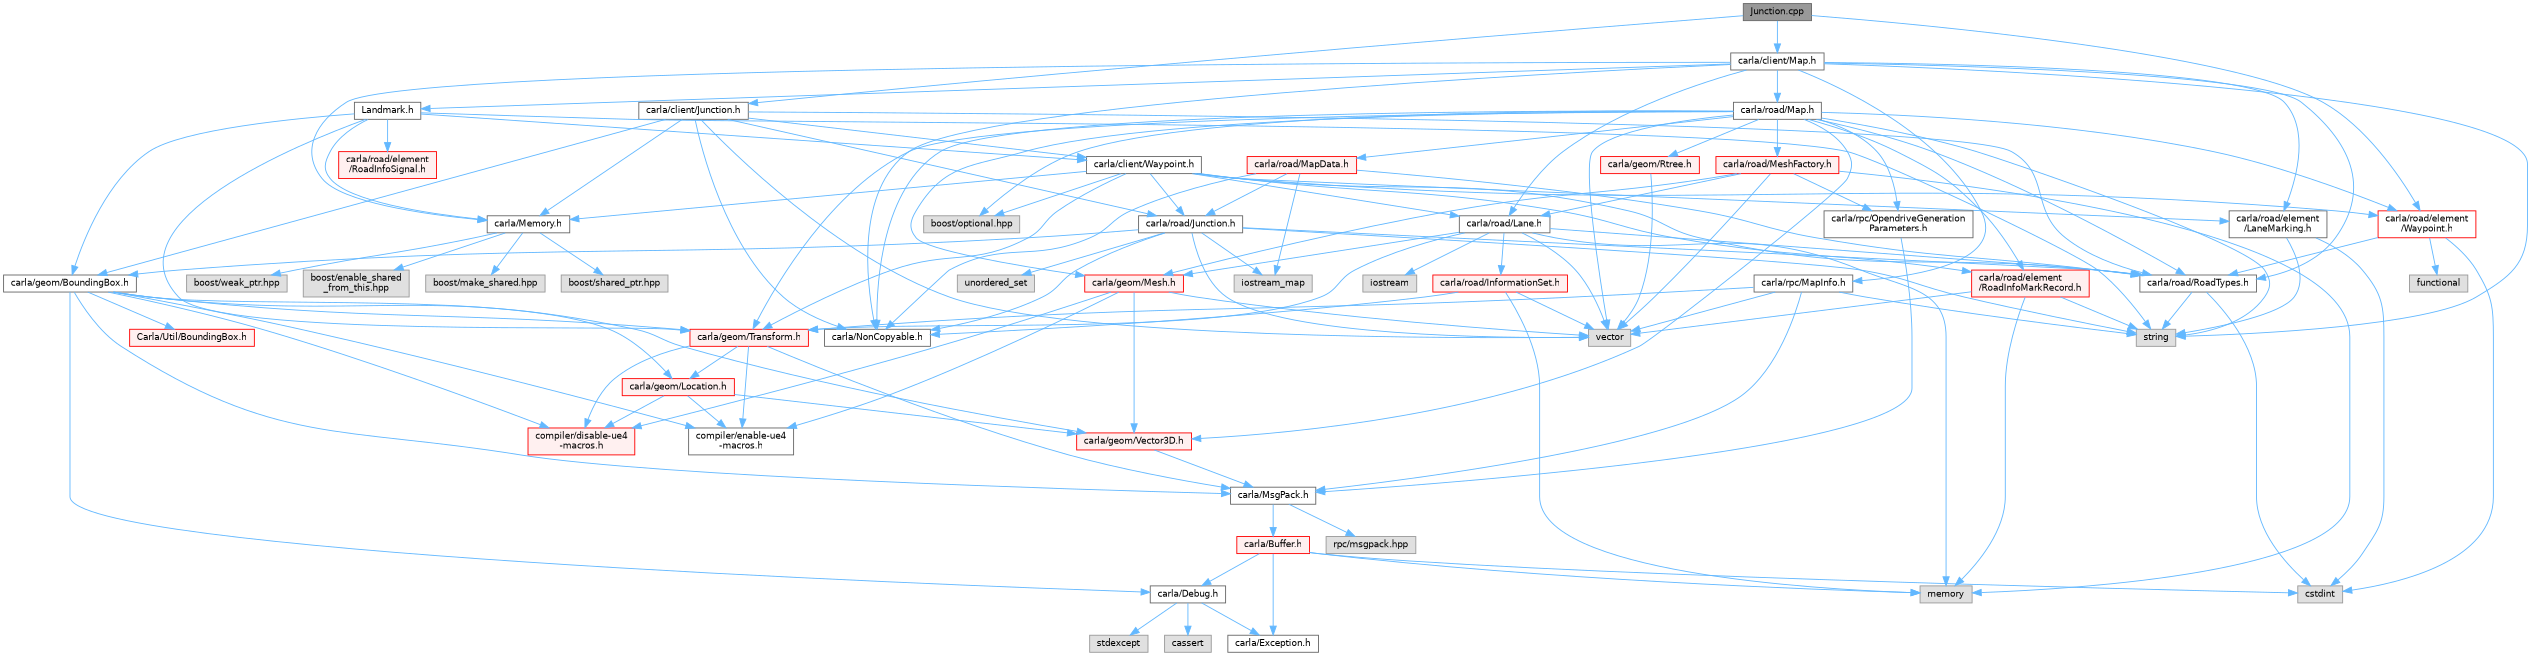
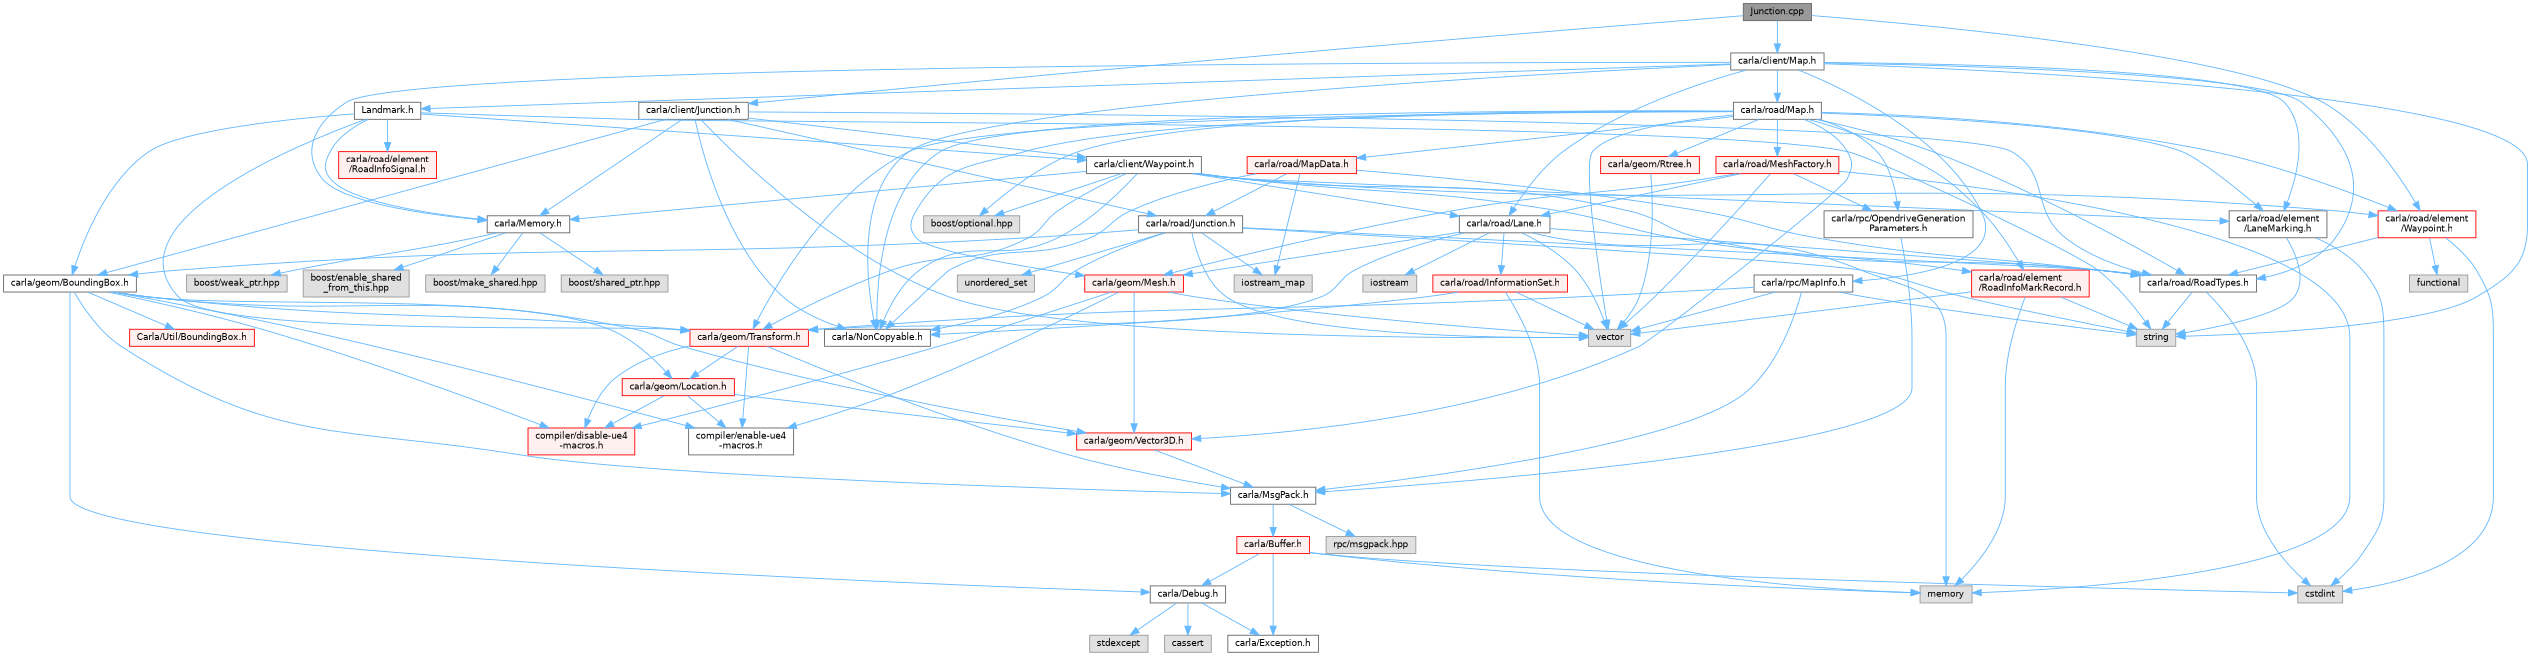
edge "carla/road/Map.h" -> "string": now "carla/road/Map.h" -> "carla/road/element /LaneMarking.h"
edge "carla/client/Waypoint.h" -> "carla/road/Junction.h": now "carla/client/Waypoint.h" -> "carla/NonCopyable.h"
